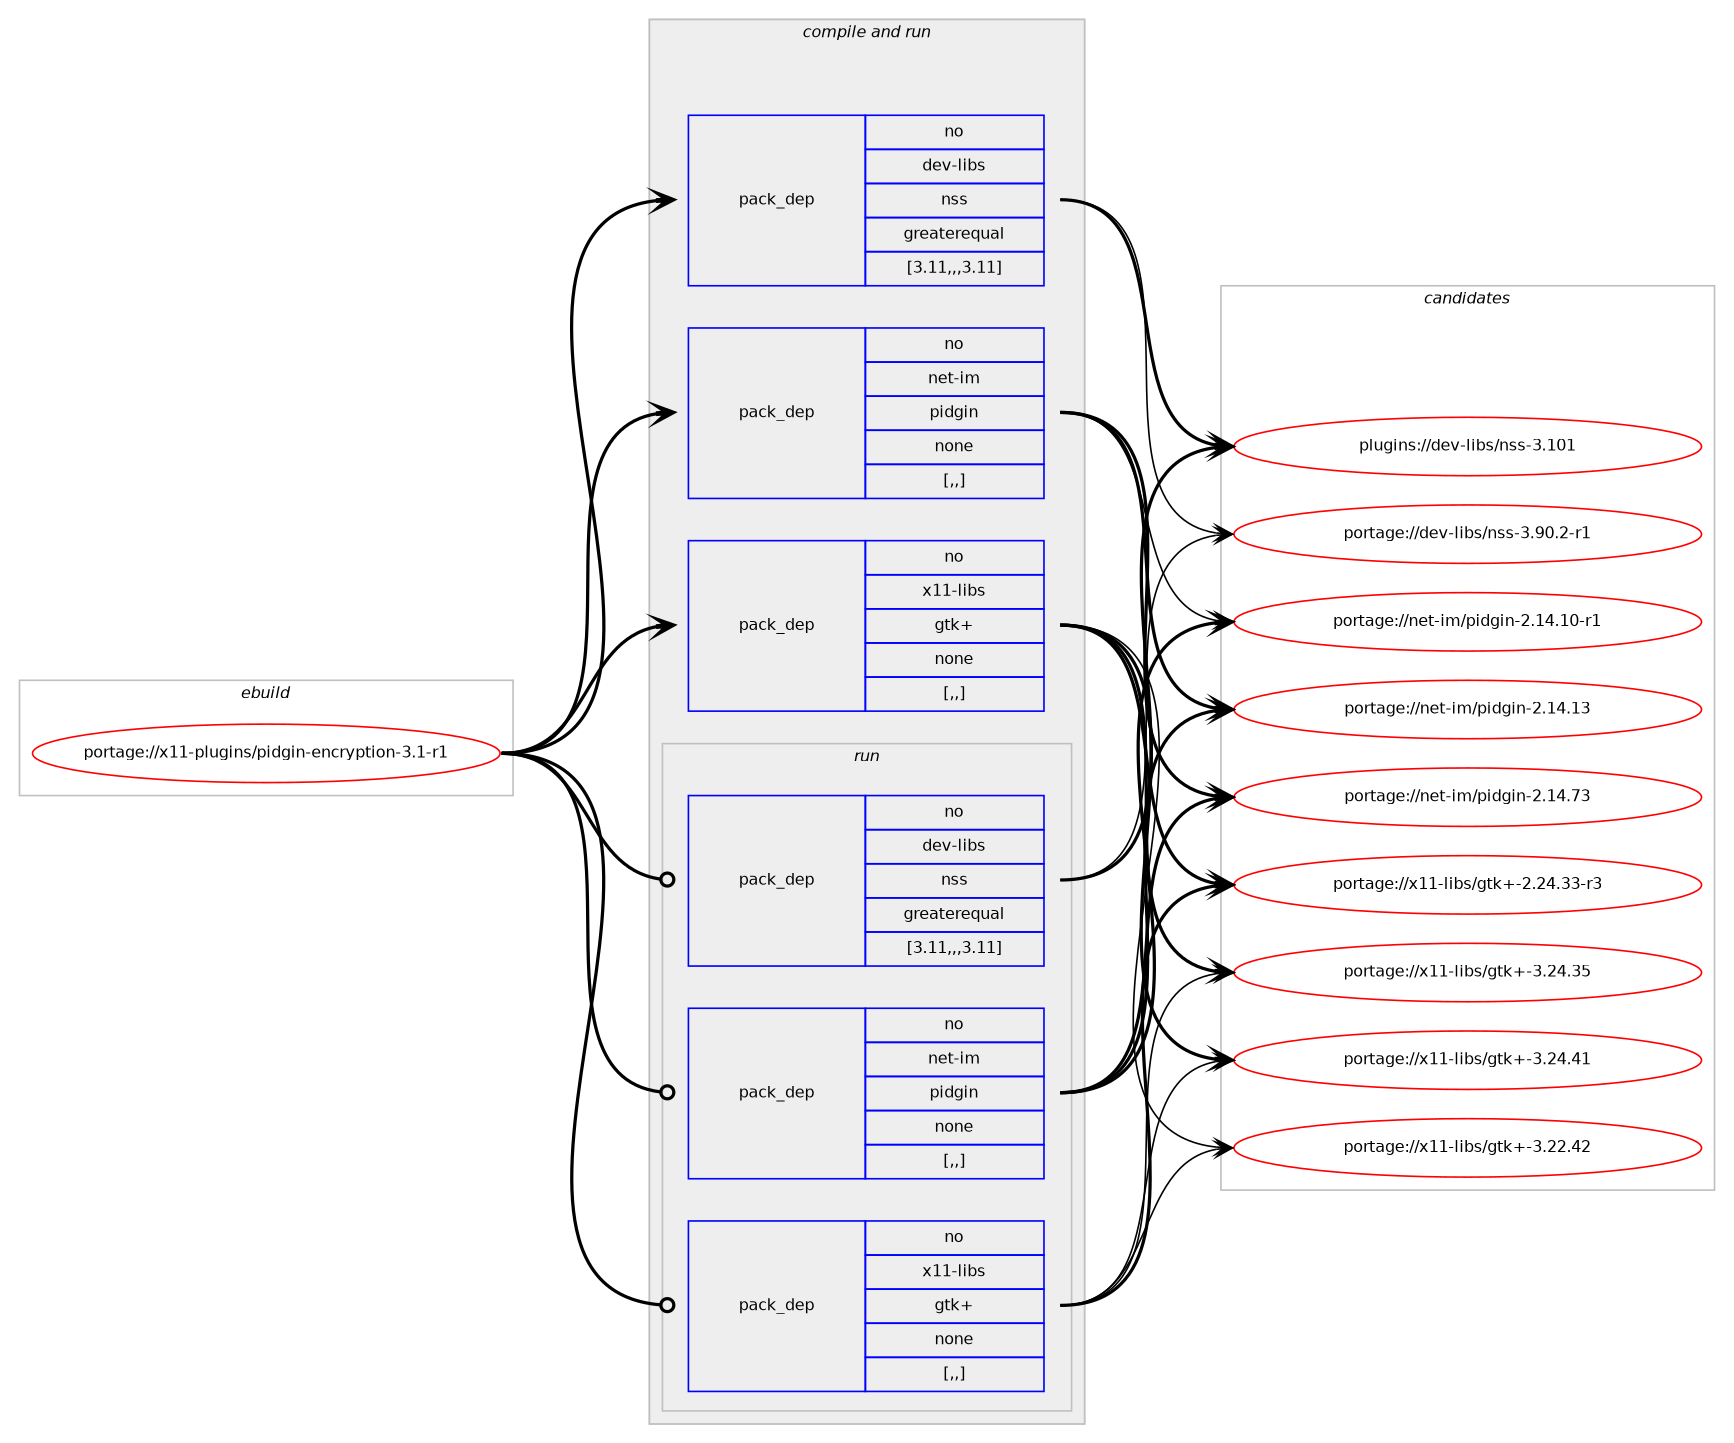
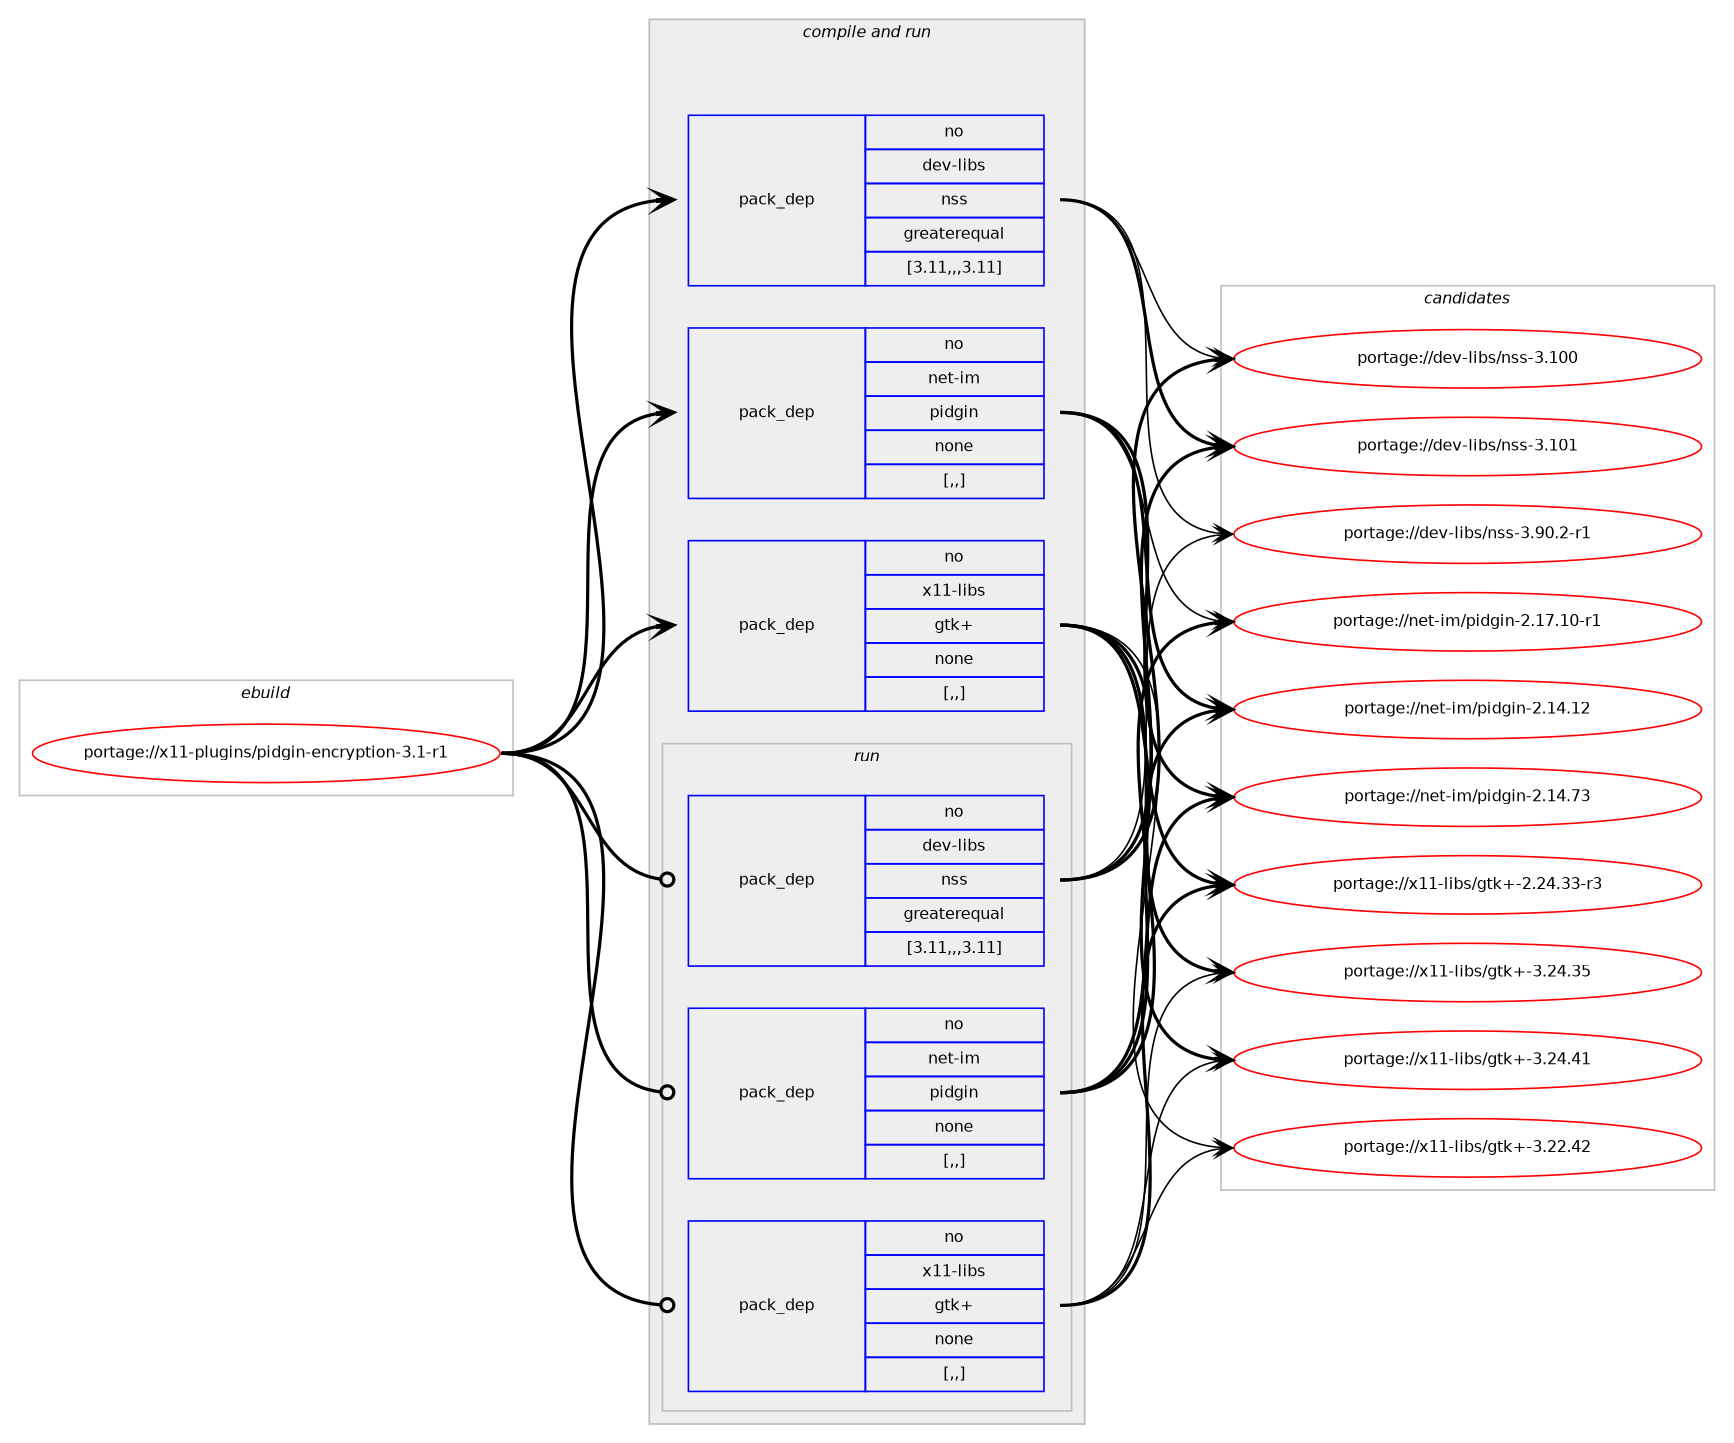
node "portage://dev-libs/nss-3.100": added
node "plugins://dev-libs/nss-3.101": label "plugins://dev-libs/nss-3.101" -> "portage://dev-libs/nss-3.101"
node "portage://net-im/pidgin-2.14.10-r1": label "portage://net-im/pidgin-2.14.10-r1" -> "portage://net-im/pidgin-2.17.10-r1"
node "portage://net-im/pidgin-2.14.13": label "portage://net-im/pidgin-2.14.13" -> "portage://net-im/pidgin-2.14.12"
